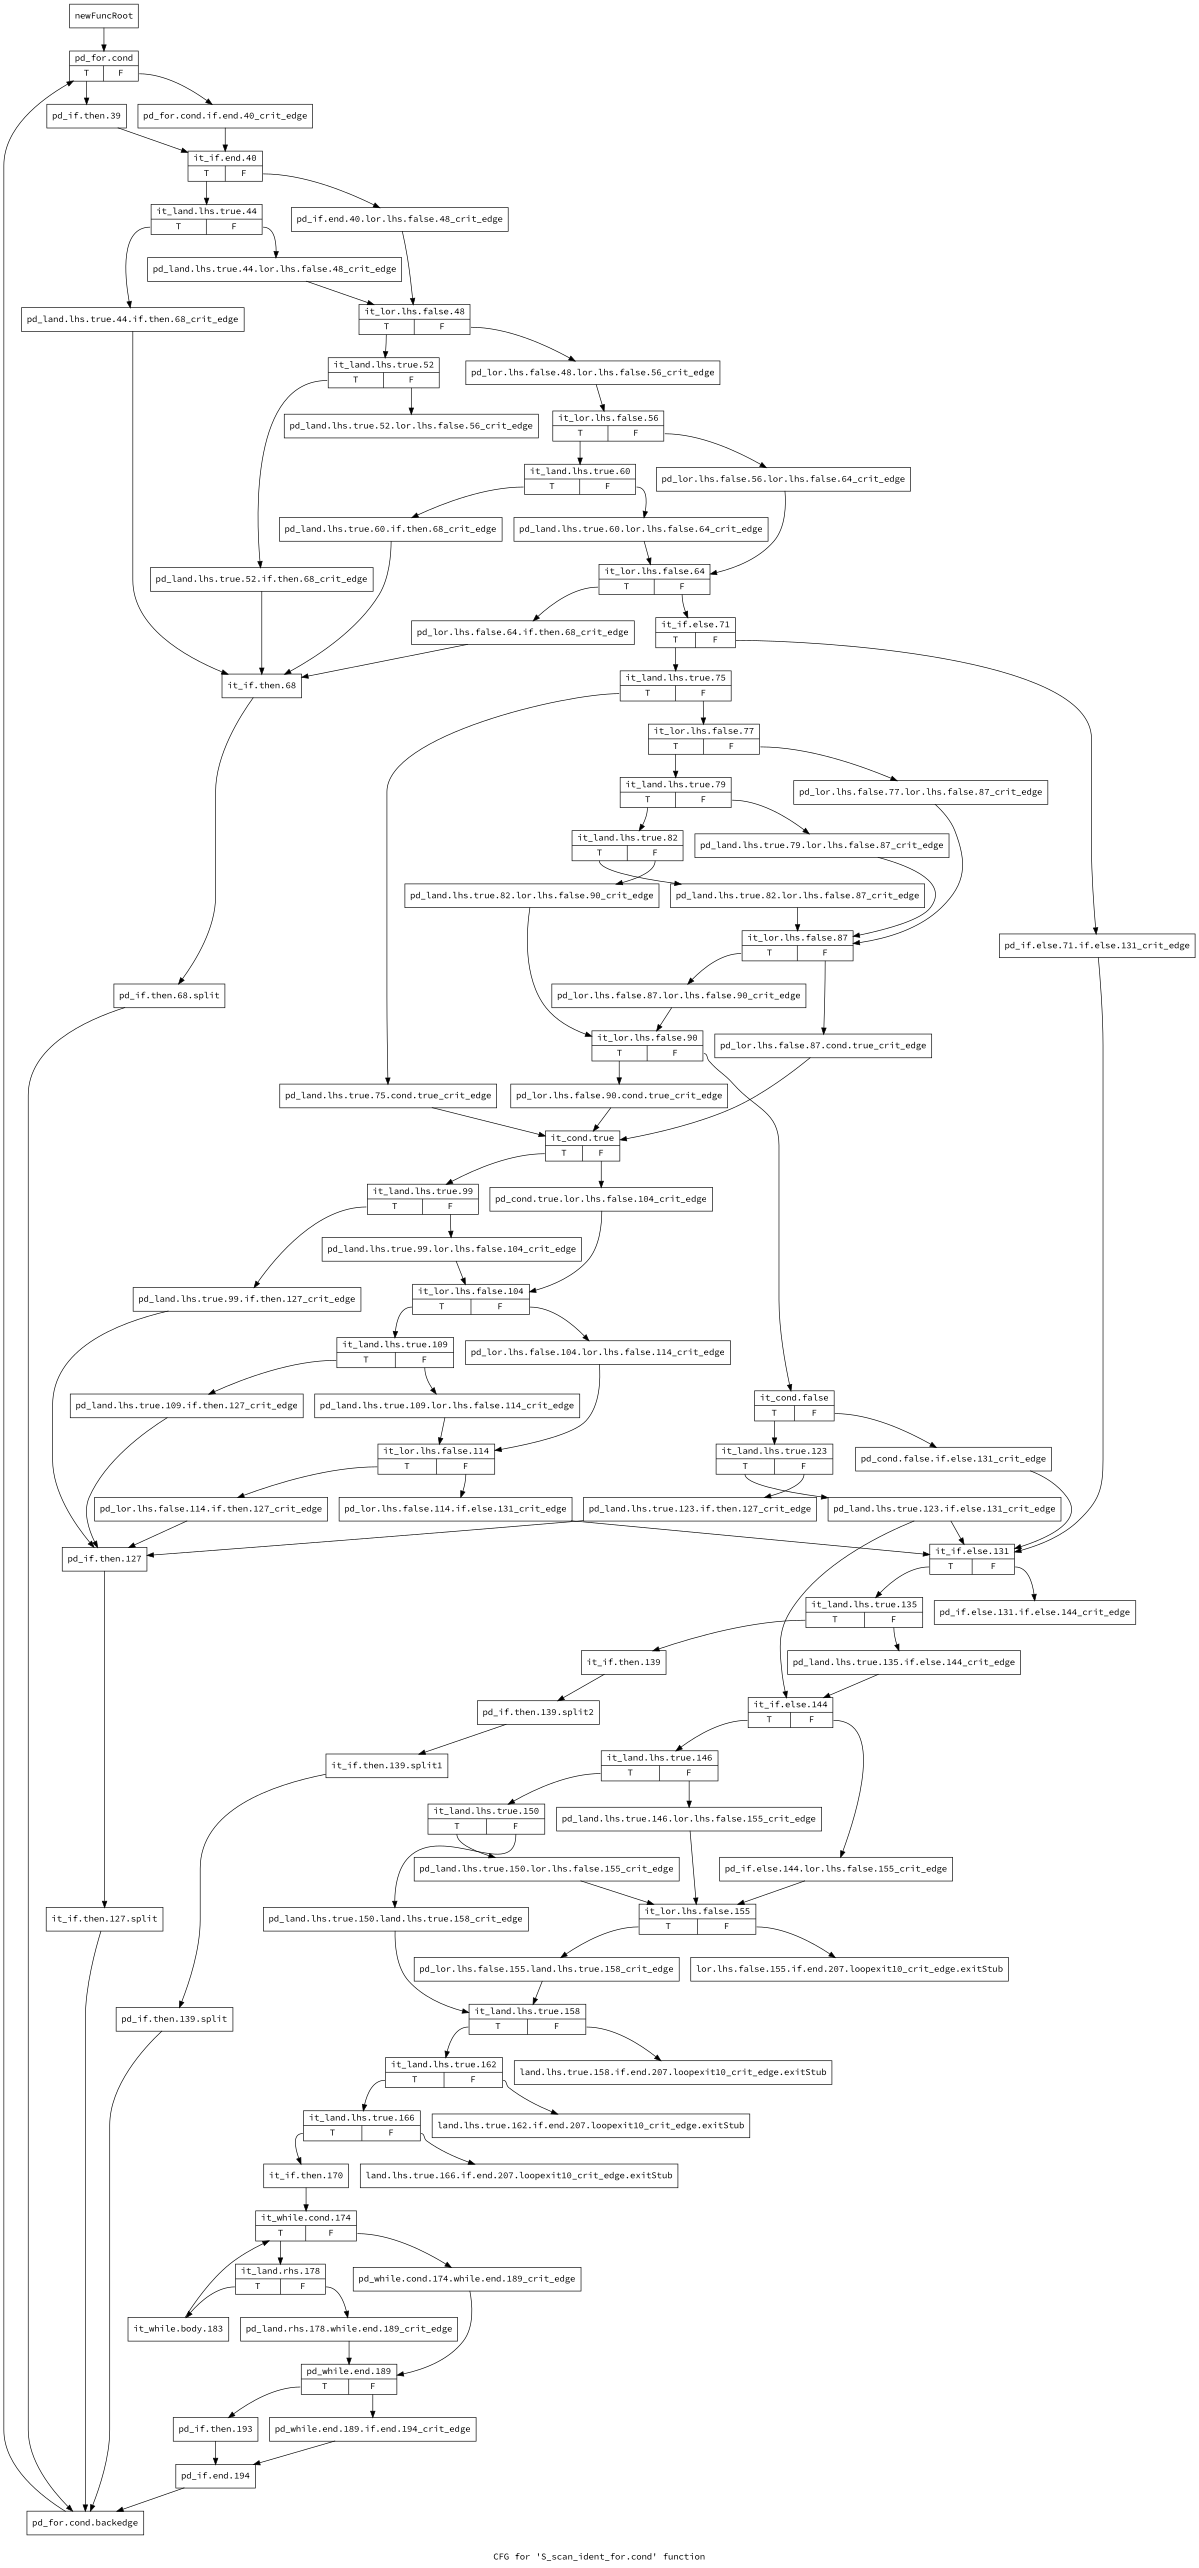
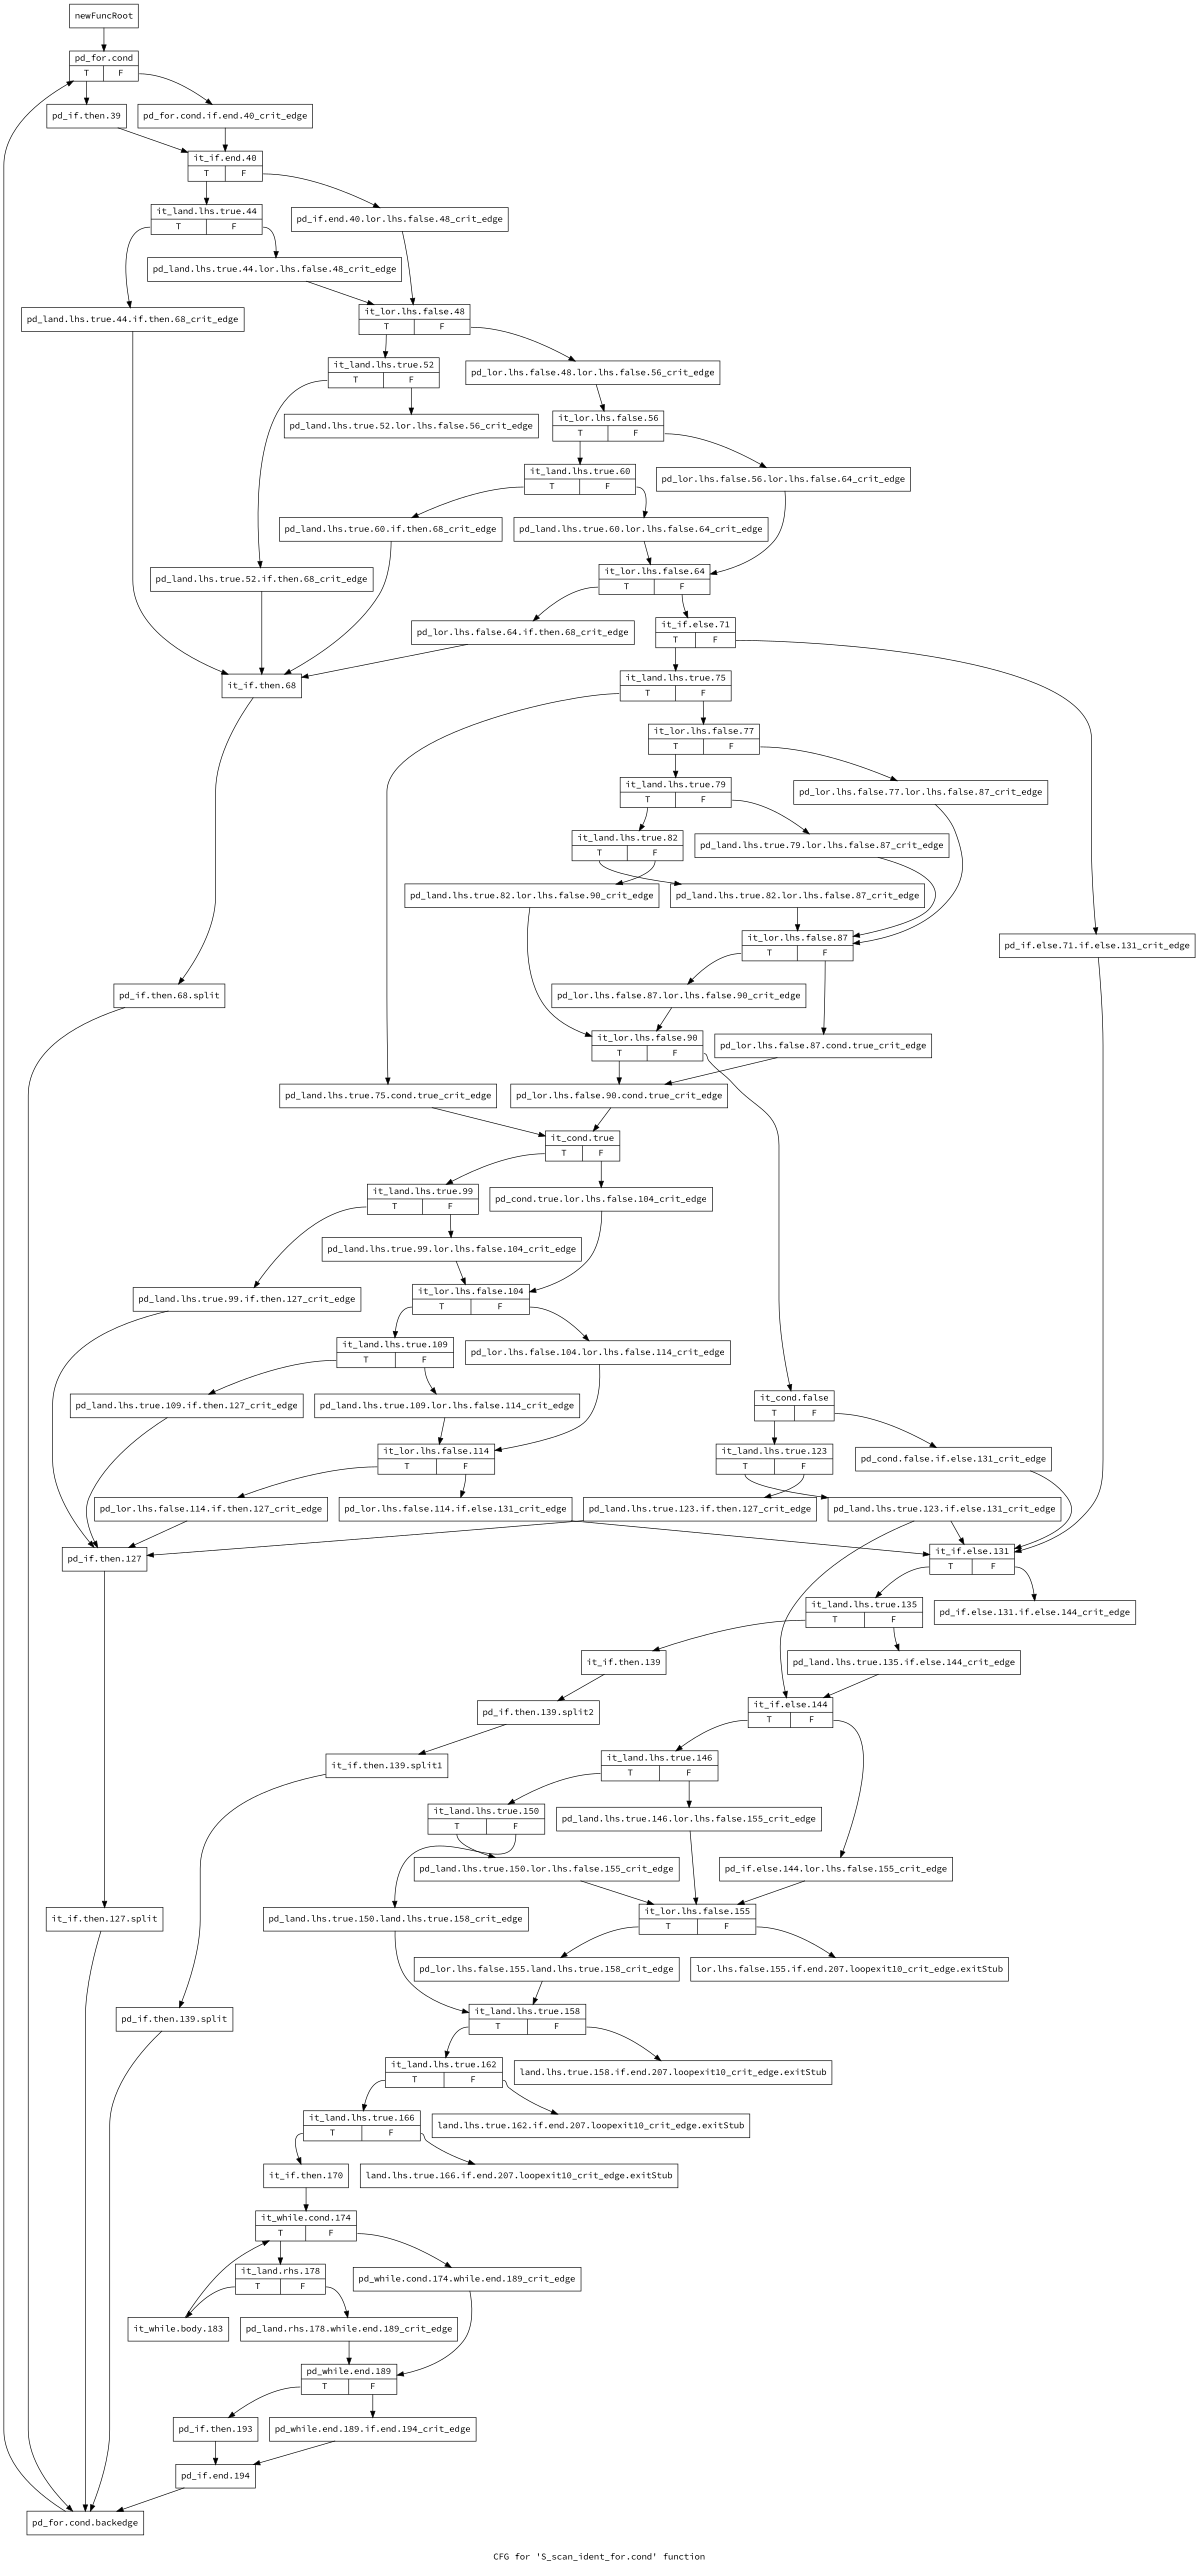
edge "pd_lor.lhs.false.87.cond.true_crit_edge" -> "it_cond.true": now "pd_lor.lhs.false.87.cond.true_crit_edge" -> "pd_lor.lhs.false.90.cond.true_crit_edge"
